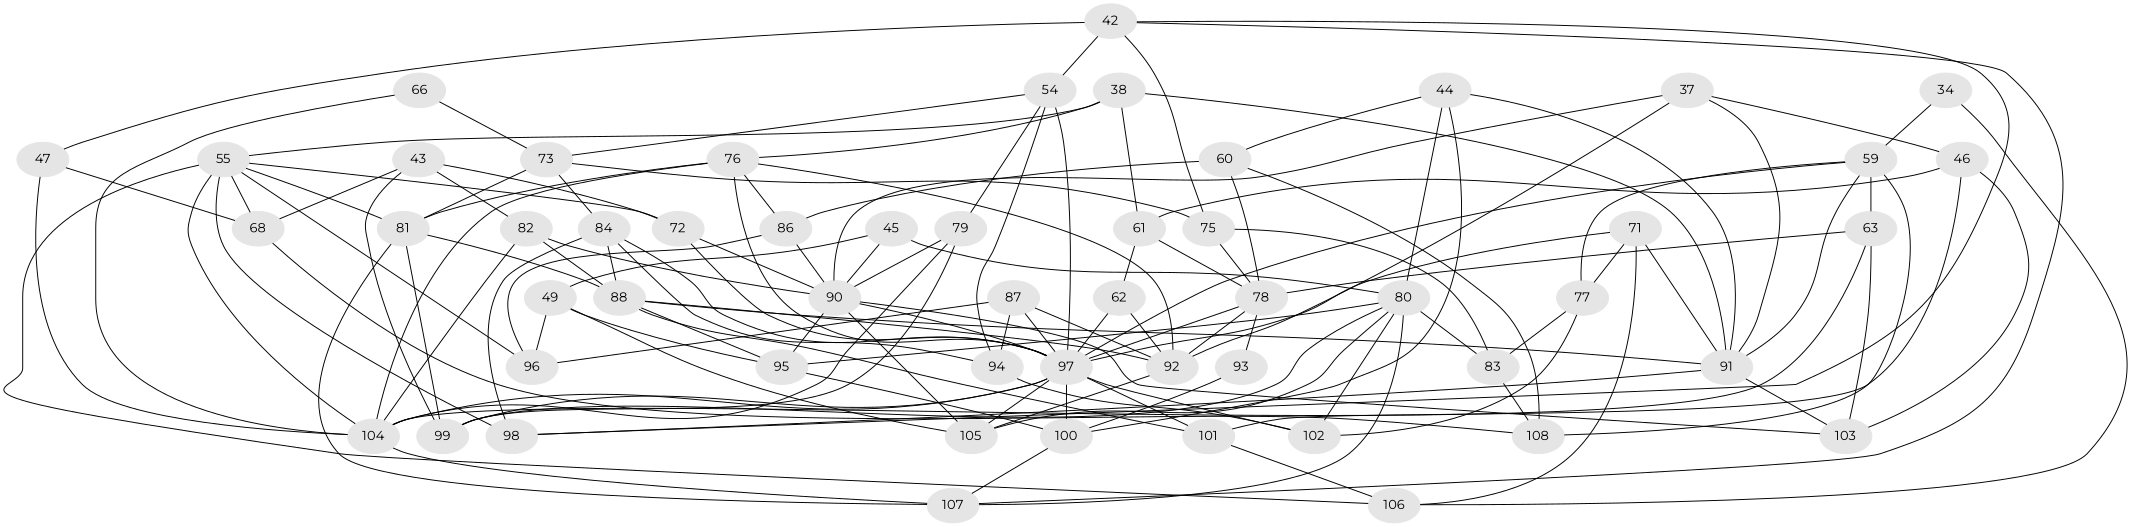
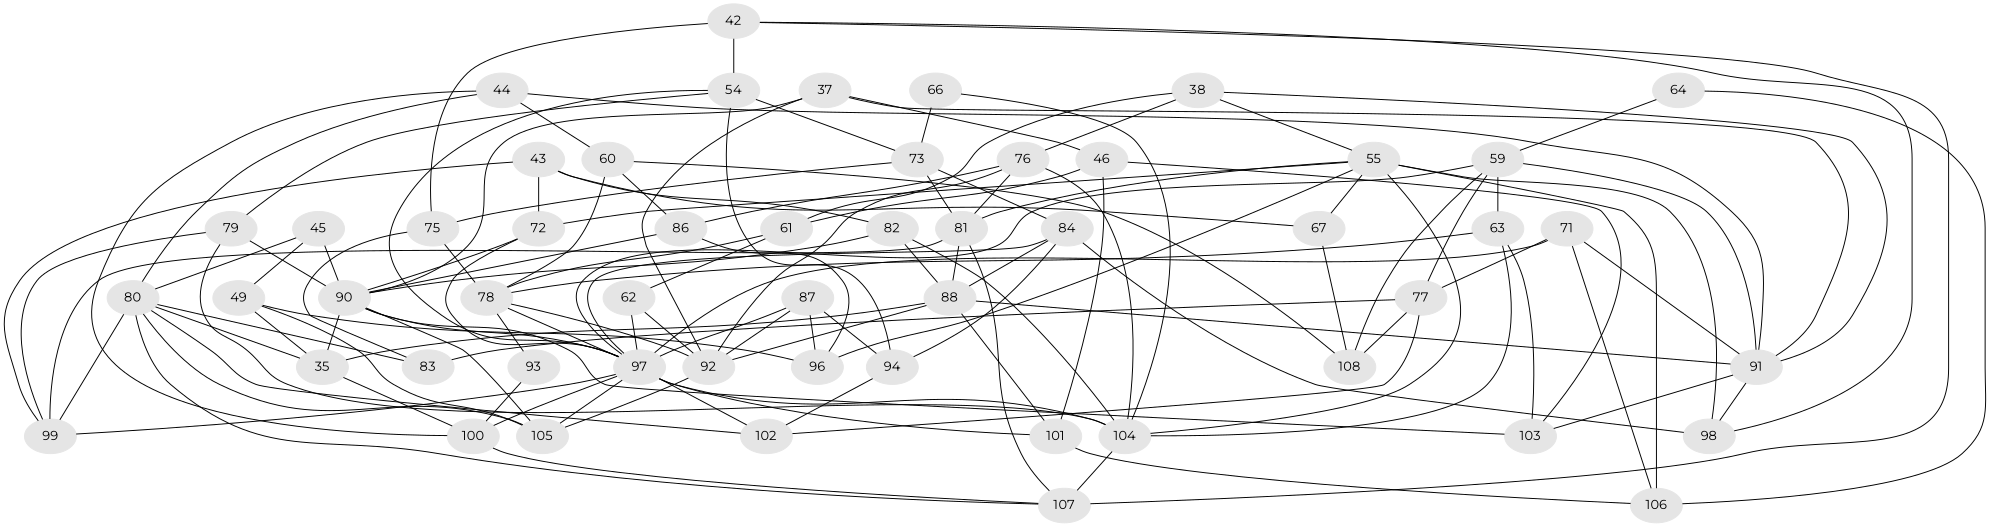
node "34": label "34" -> "64"
node "47": removed
node "68": label "68" -> "67"
edge "76" -- "97": removed
node "95": label "95" -> "35"
edge "83" -- "108": now "77" -- "108"
